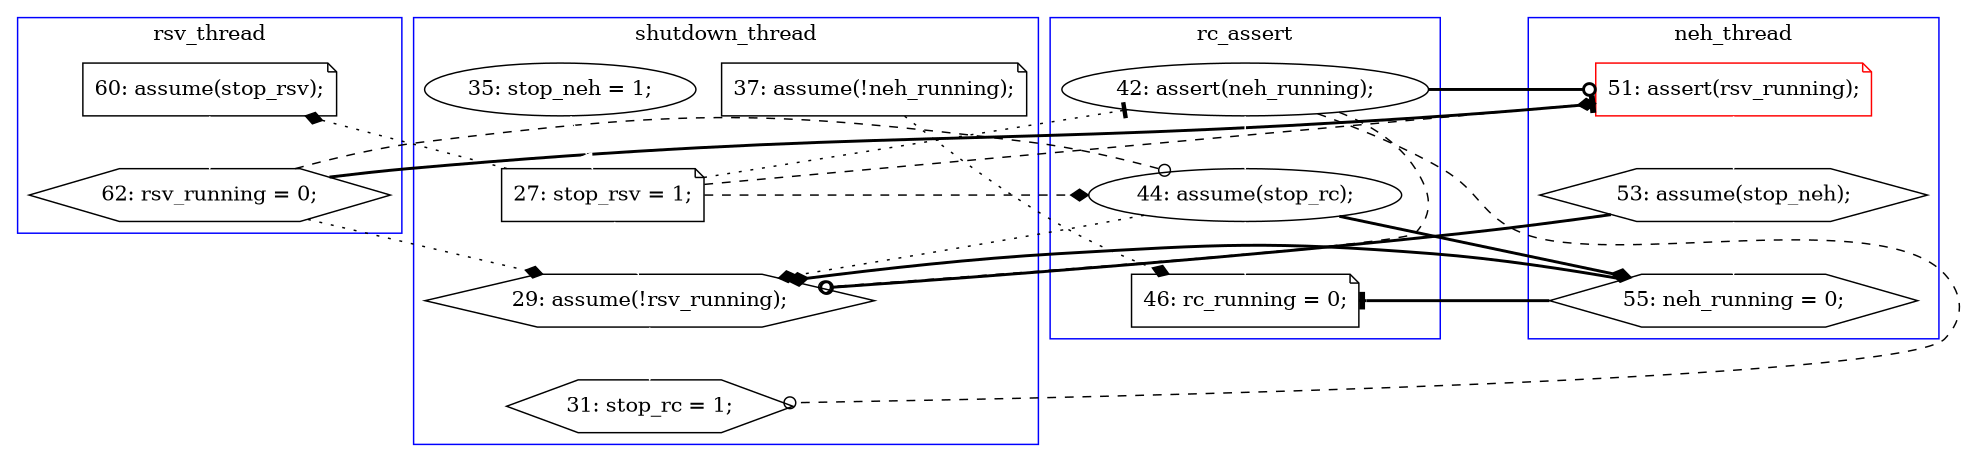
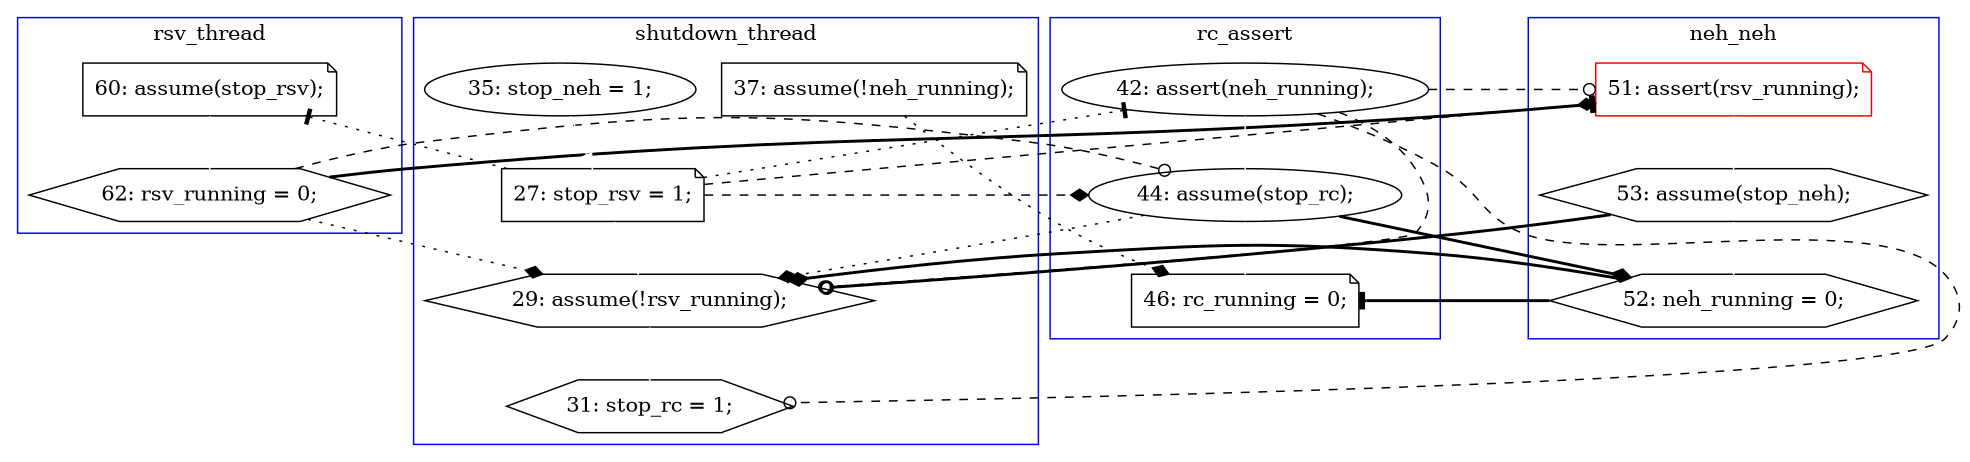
cluster "neh_thread": label "neh_thread" -> "neh_neh"
edge "42: assert(neh_running);" -> "51: assert(rsv_running);": style bold -> dashed
edge "27: stop_rsv = 1;" -> "60: assume(stop_rsv);": arrowhead diamond -> tee
node "55: neh_running = 0;": label "55: neh_running = 0;" -> "52: neh_running = 0;"
